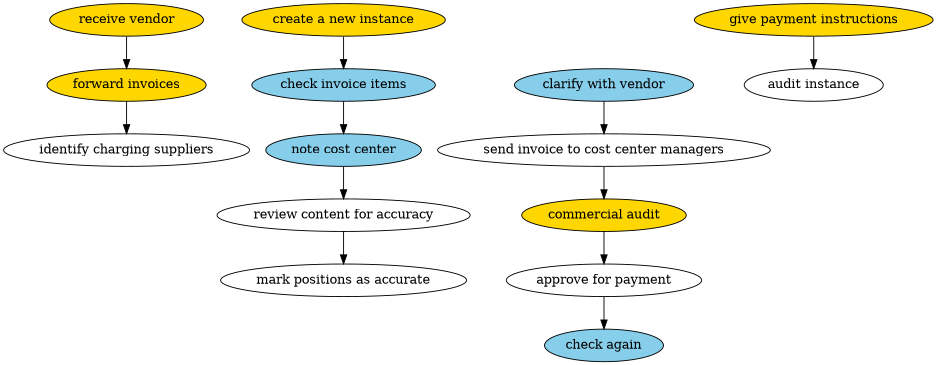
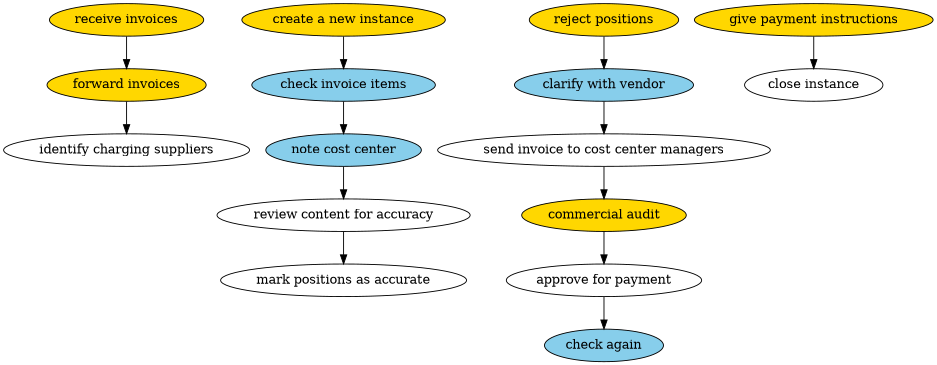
node "receive vendor": label "receive vendor" -> "receive invoices"
node "reject positions": added
node "audit instance": label "audit instance" -> "close instance"
